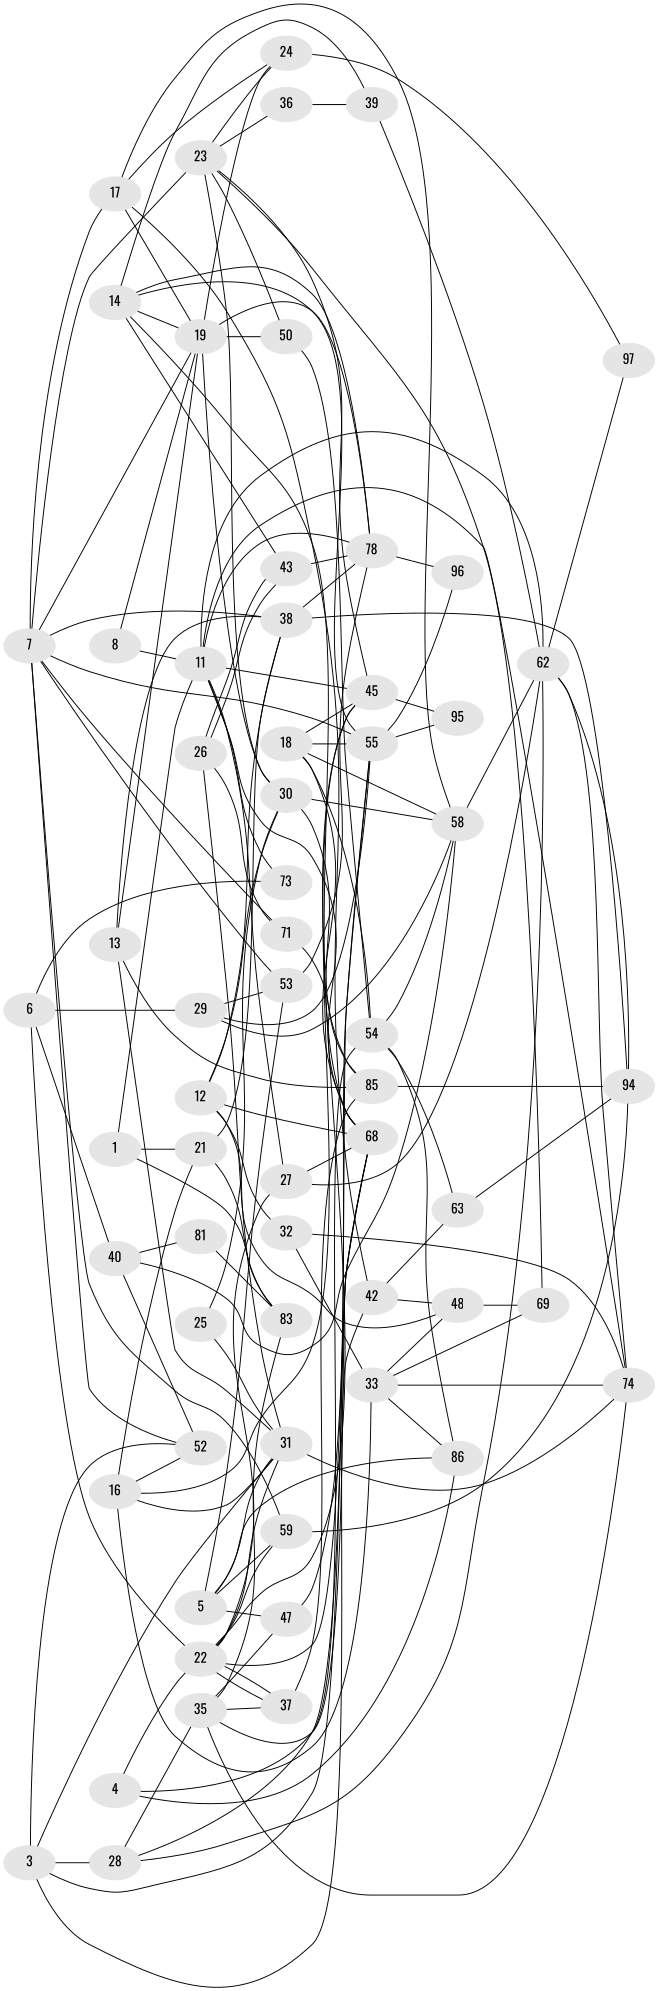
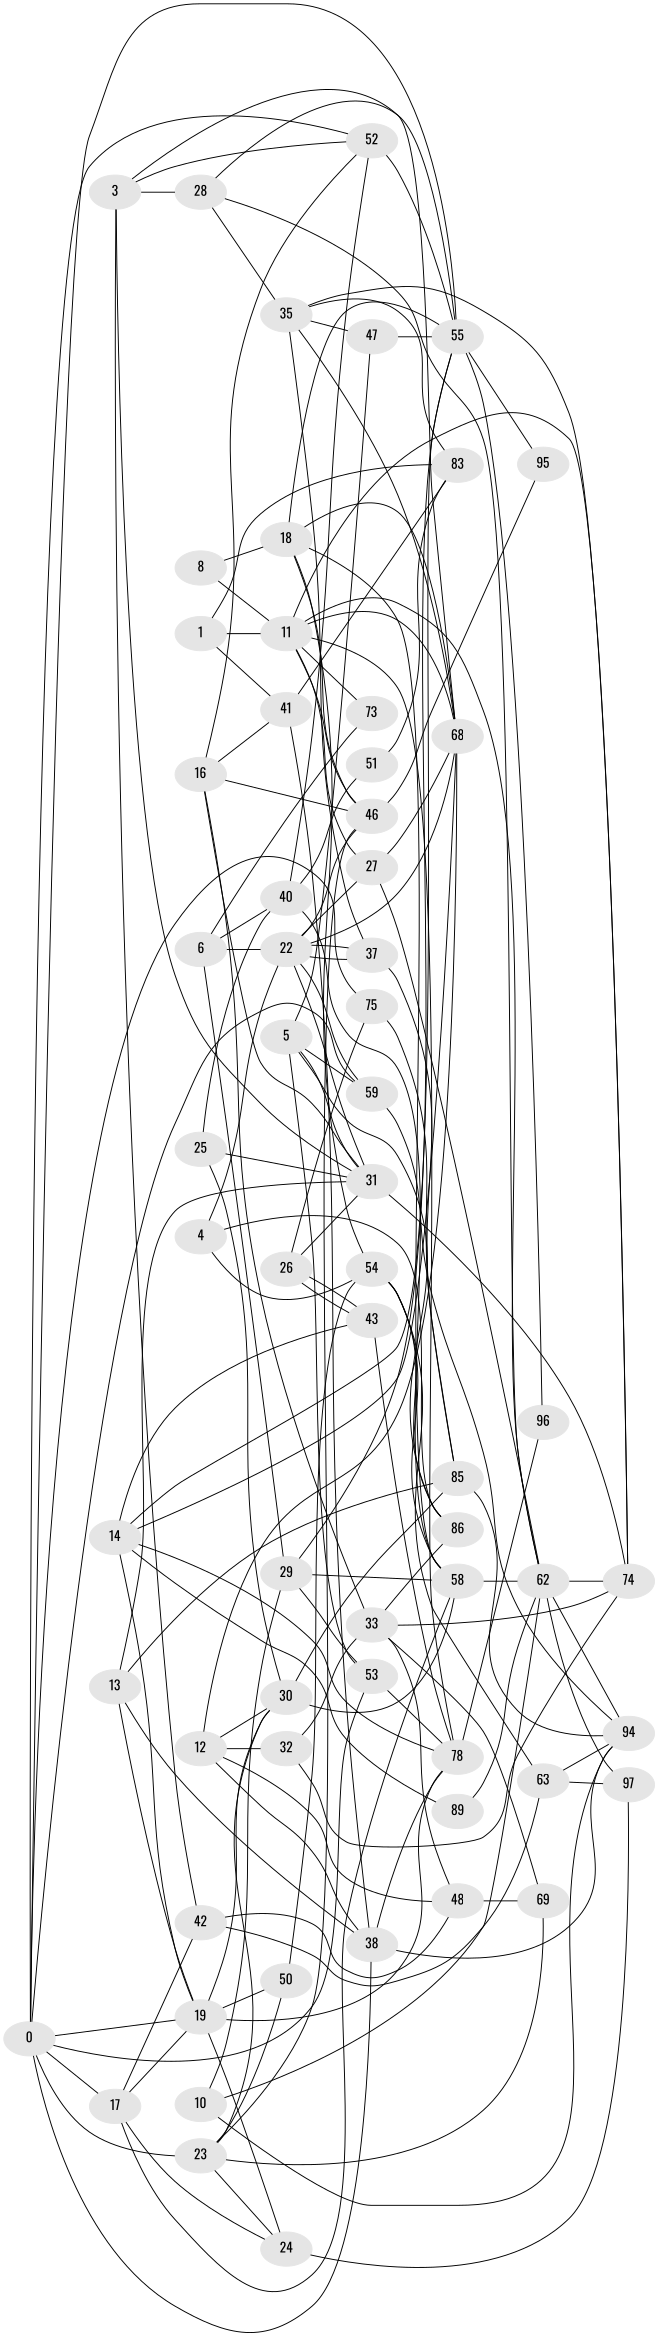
node "36": removed
node "39": label "39" -> "89"
edge "52" -- "55": added
edge "19" -- "8": now "18" -- "8"
node "7": label "7" -> "0"
node "45": label "45" -> "46"
node "71": label "71" -> "75"
edge "40" -- "25": added
node "21": label "21" -> "41"
node "81": label "81" -> "51"
edge "63" -- "97": added
node "10": added
